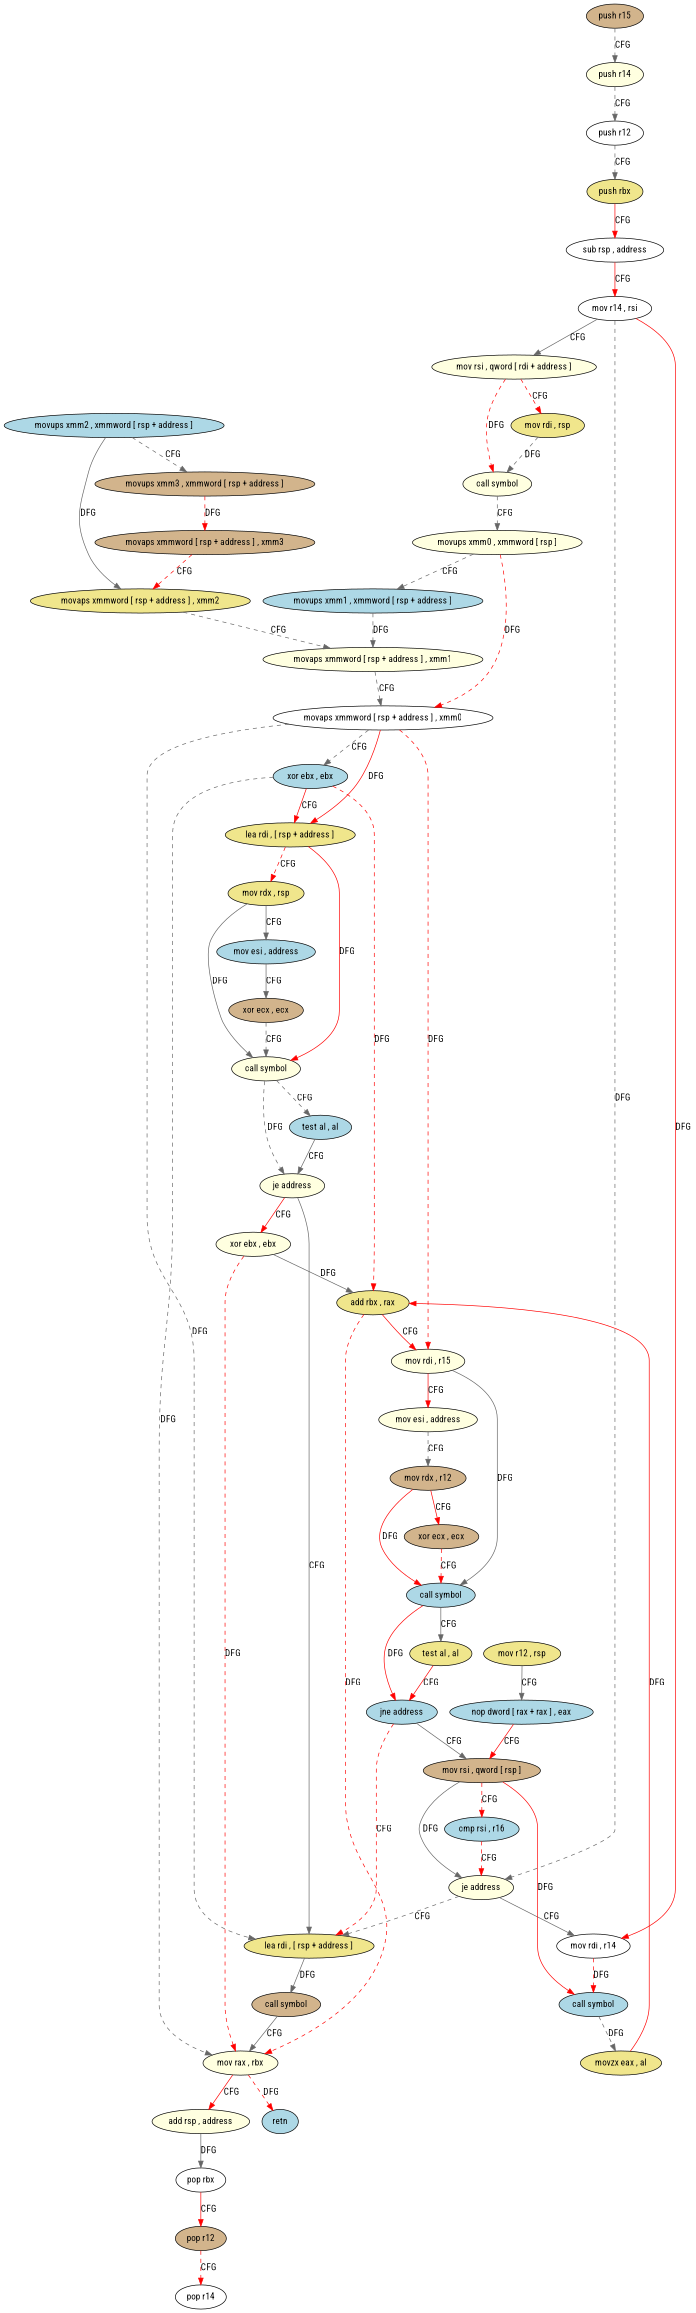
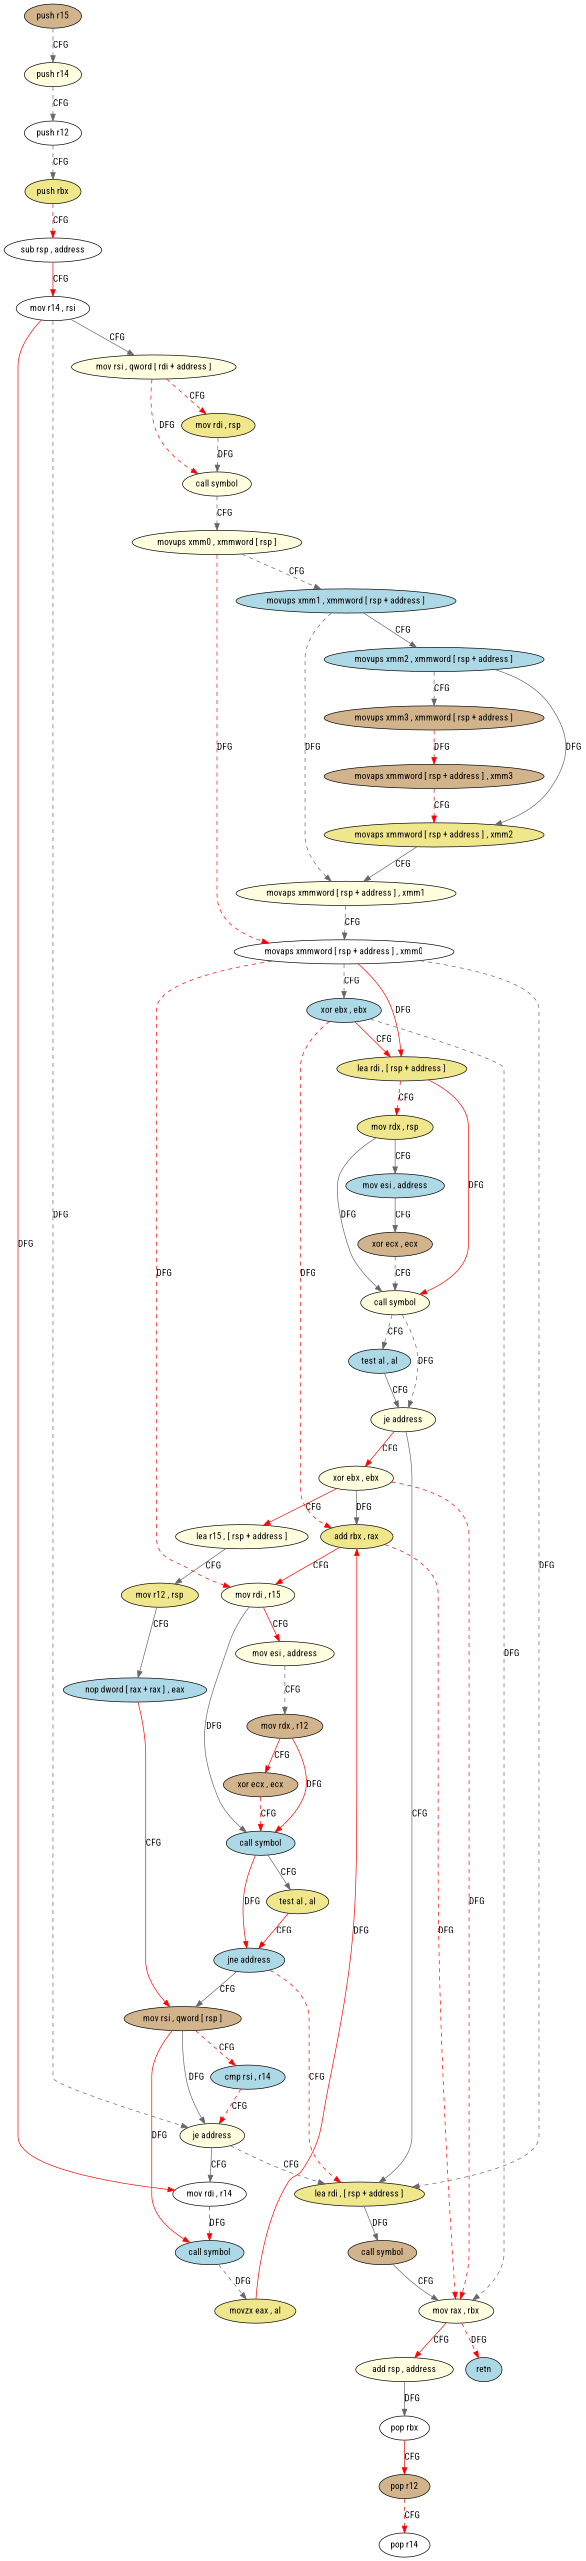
edge "push rbx" -> "sub rsp , address": style solid -> dashed
edge "movups xmm1 , xmmword [ rsp + address ]" -> "movups xmm2 , xmmword [ rsp + address ]": added, label "CFG"
edge "movaps xmmword [ rsp + address ] , xmm2" -> "movaps xmmword [ rsp + address ] , xmm1": style dashed -> solid
node "lea r15 , [ rsp + address ]": added
node "cmp rsi , r16": label "cmp rsi , r16" -> "cmp rsi , r14"
